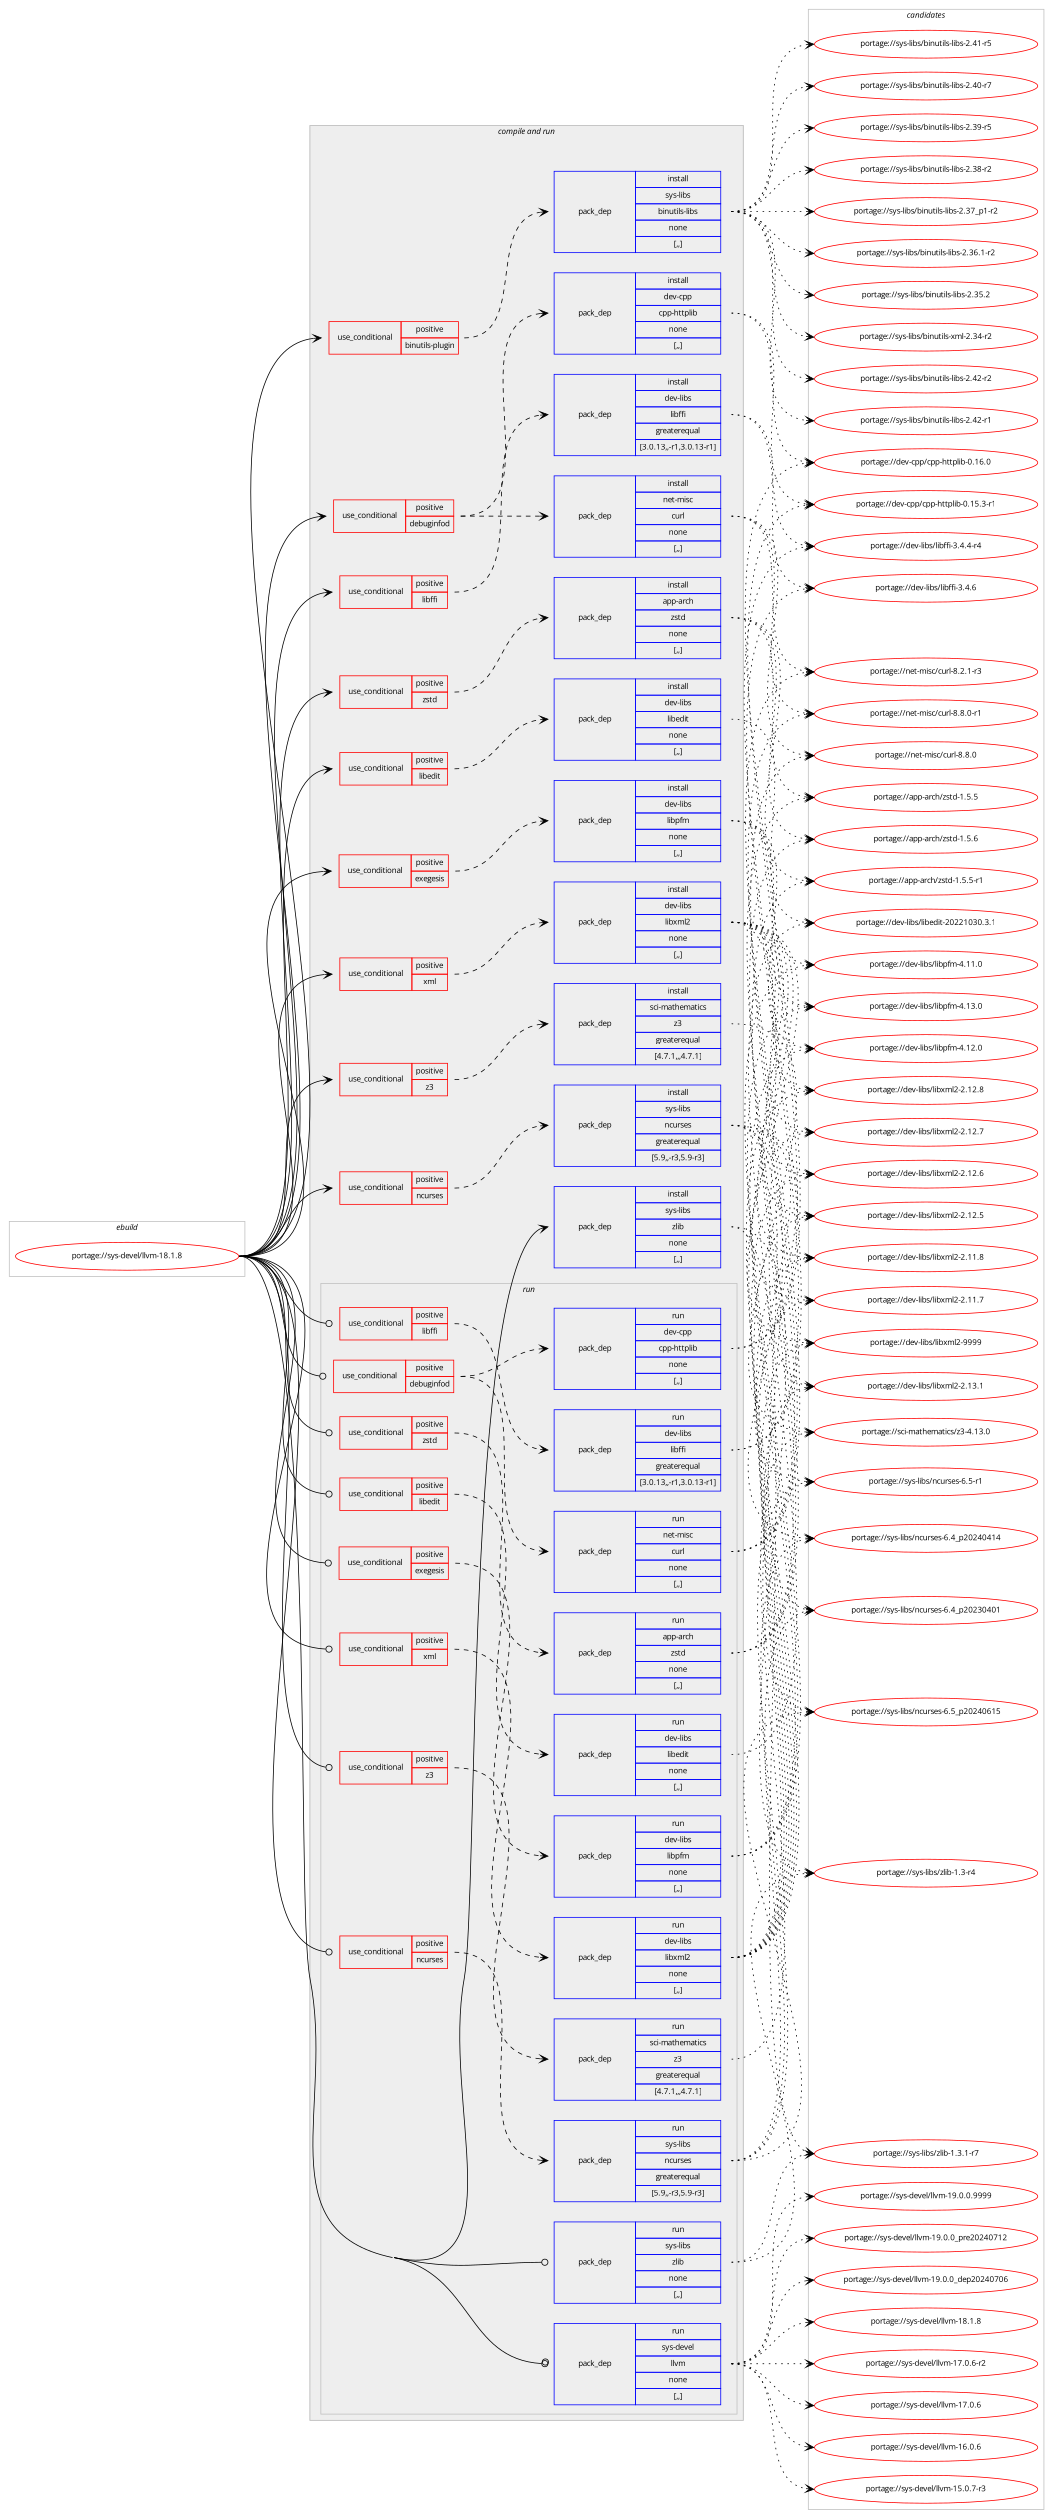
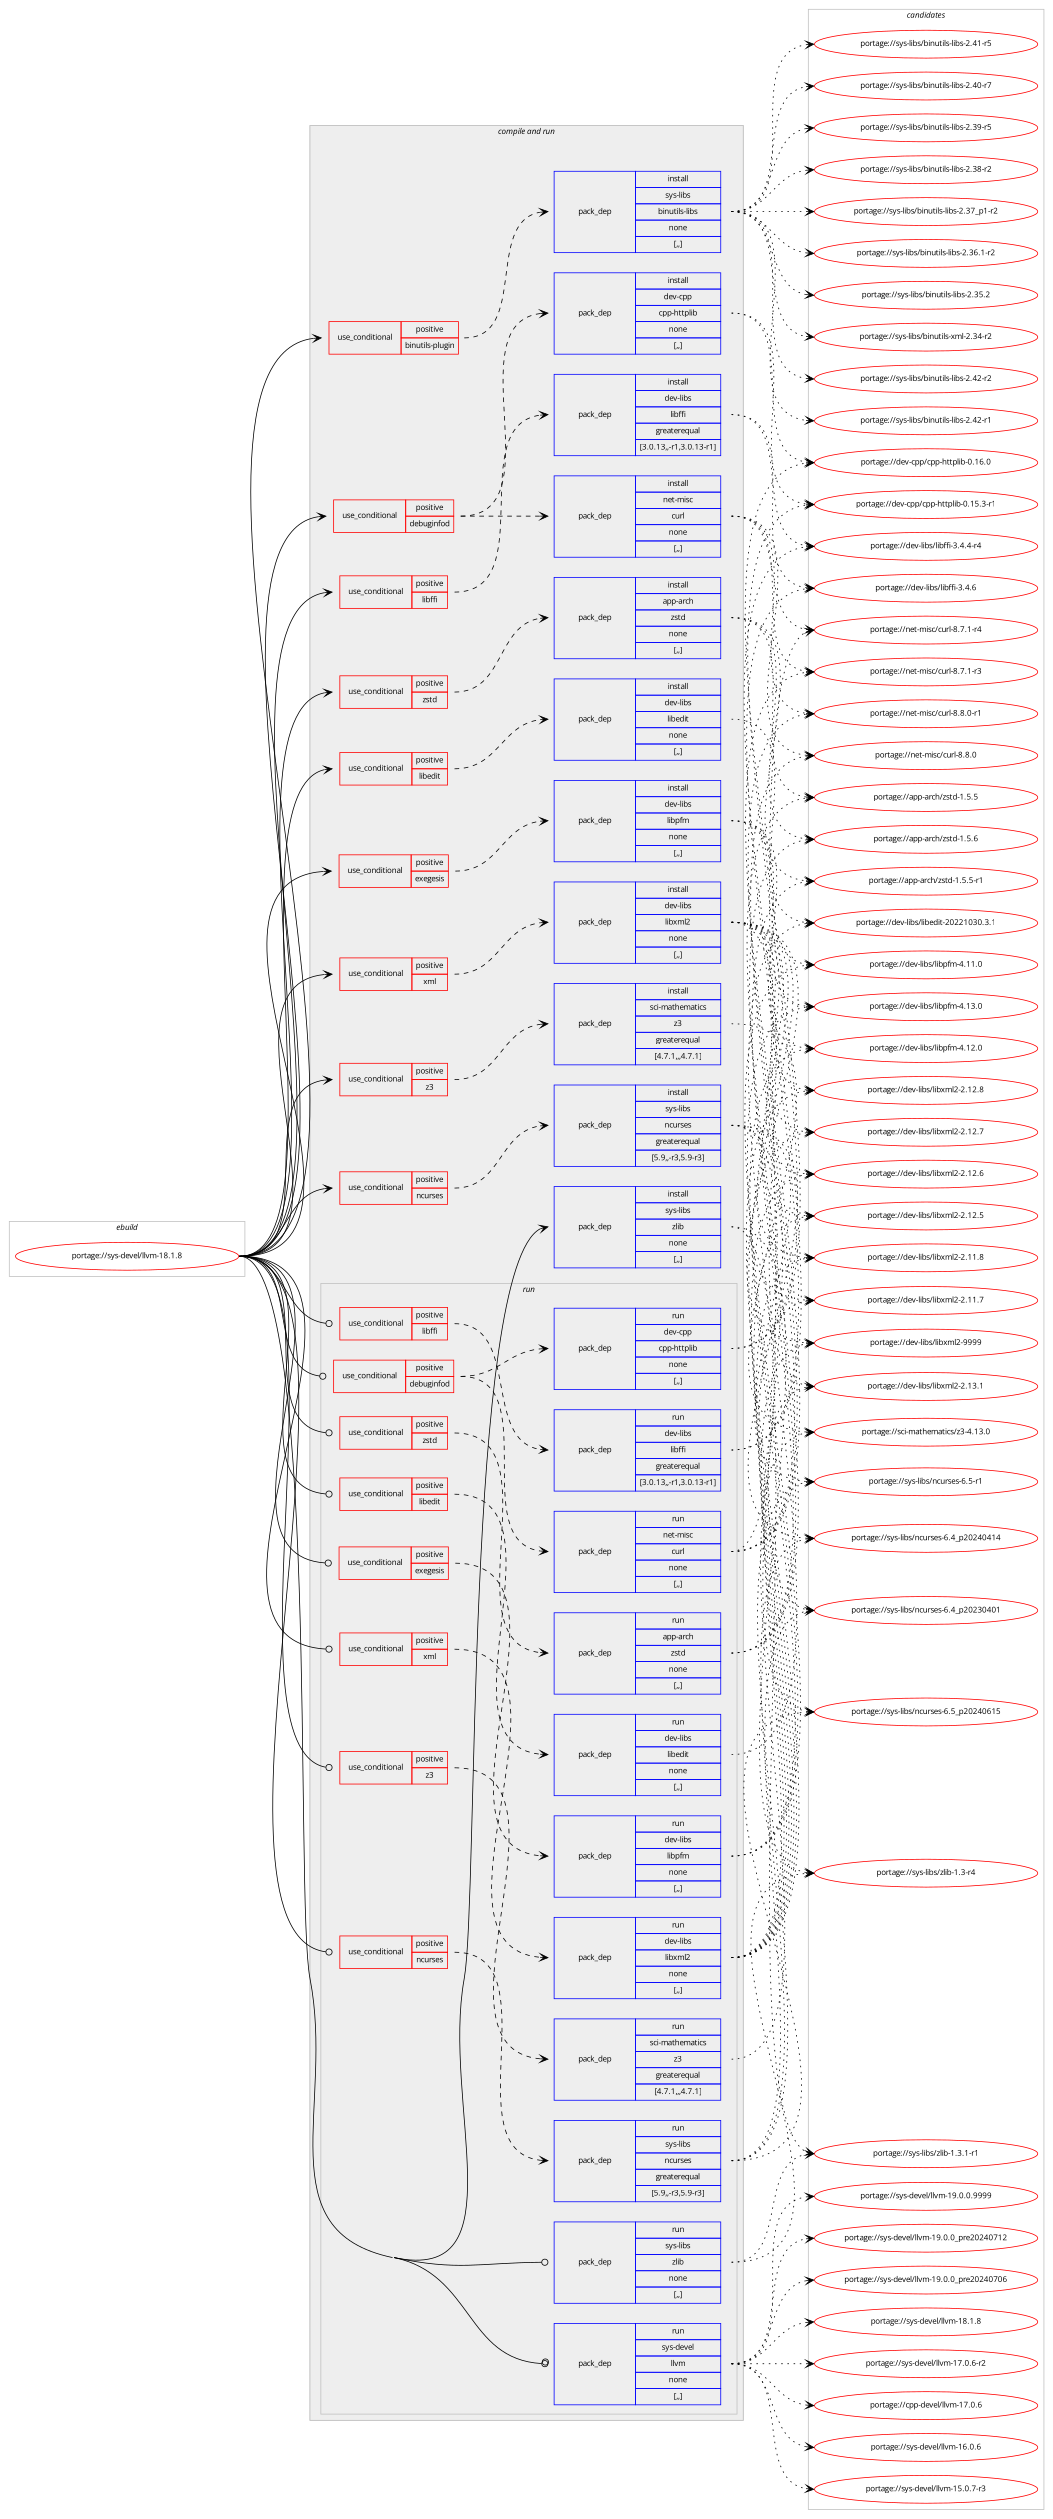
node "portage://net-misc/curl-8.7.1-r4": added
node "portage://net-misc/curl-8.2.1-r3": label "portage://net-misc/curl-8.2.1-r3" -> "portage://net-misc/curl-8.7.1-r3"
node "portage://sys-libs/zlib-1.3.1-r7": label "portage://sys-libs/zlib-1.3.1-r7" -> "portage://sys-libs/zlib-1.3.1-r1"
node "portage://sys-devel/llvm-19.0.0_dep20240706": label "portage://sys-devel/llvm-19.0.0_dep20240706" -> "portage://sys-devel/llvm-19.0.0_pre20240706"
node "portage://sys-devel/llvm-17.0.6": label "portage://sys-devel/llvm-17.0.6" -> "portage://cpp-devel/llvm-17.0.6"
